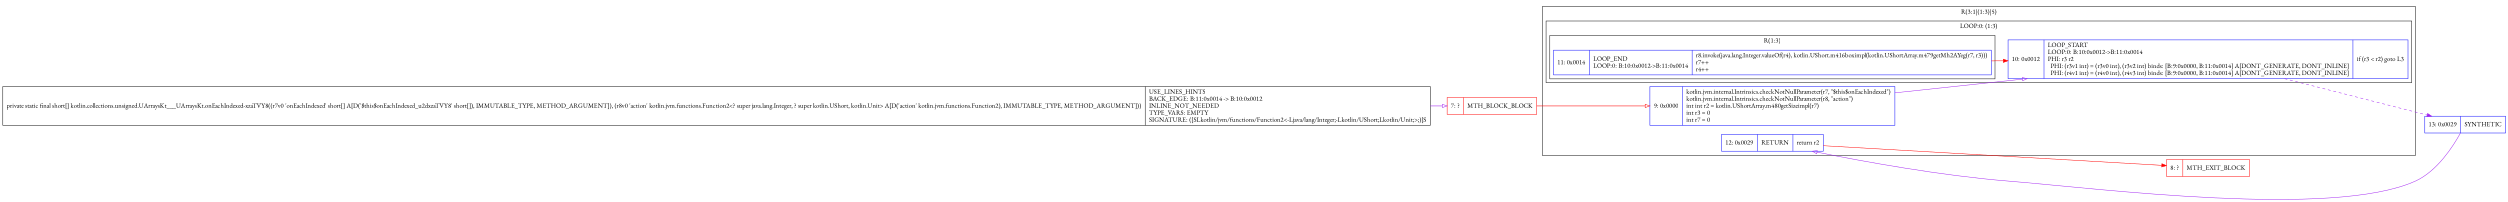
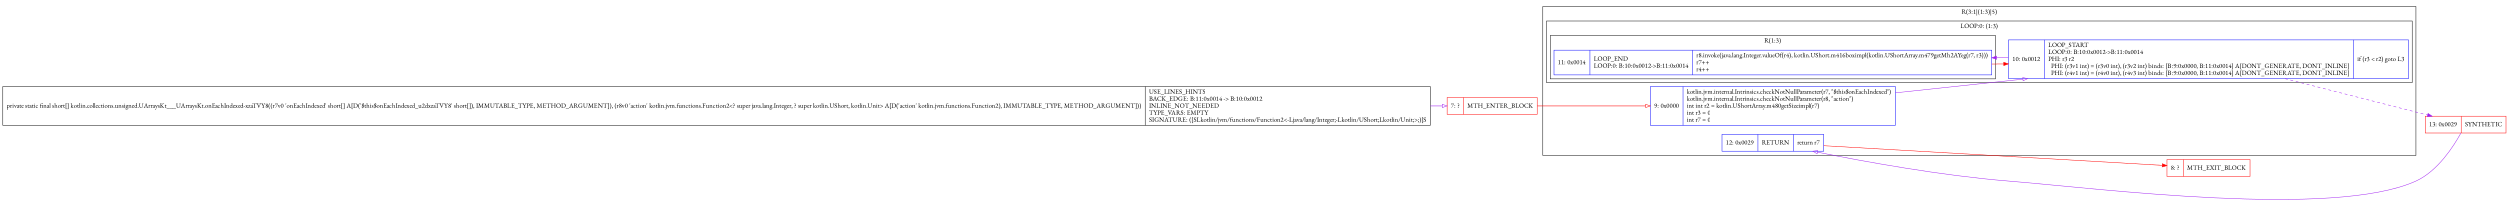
edge "10: 0x0012" -> "11: 0x0014": added
node "7: ?": text "MTH_BLOCK_BLOCK" -> "MTH_ENTER_BLOCK"
node "13: 0x0029": color blue -> red
node "12: 0x0029": text "return r2" -> "return r7"
